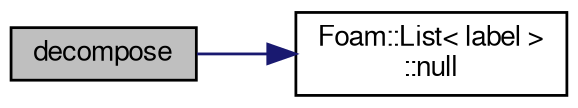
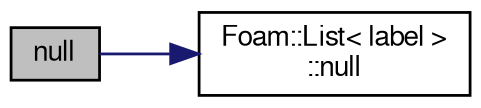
node "decompose": label "decompose" -> "null"
